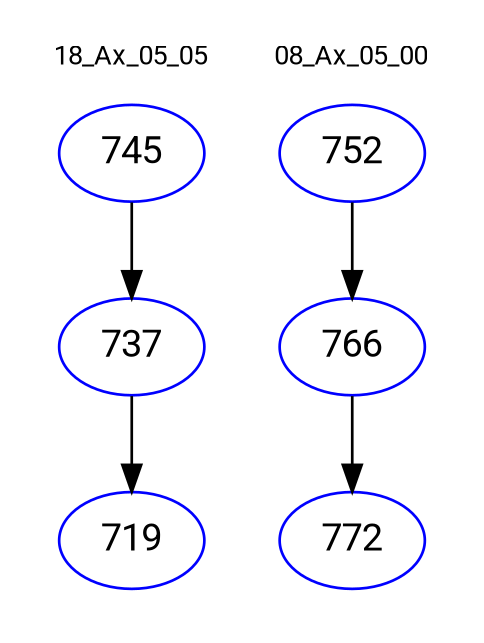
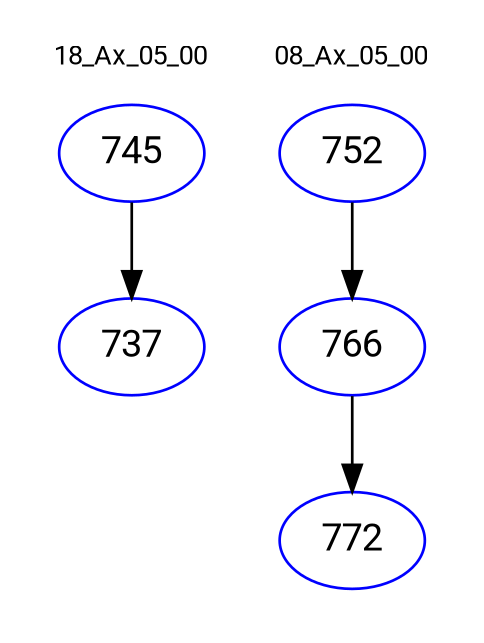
cluster "18_Ax_05_05": label "18_Ax_05_05" -> "18_Ax_05_00"
node "719": removed
